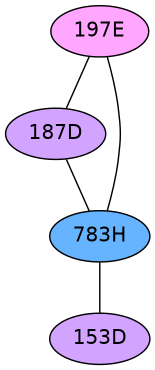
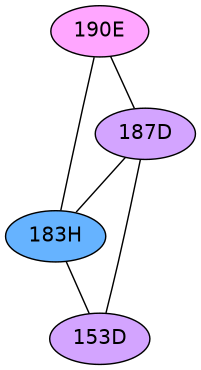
node "197E": label "197E" -> "190E"
node "783H": label "783H" -> "183H"
edge "187D" -- "153D": added
